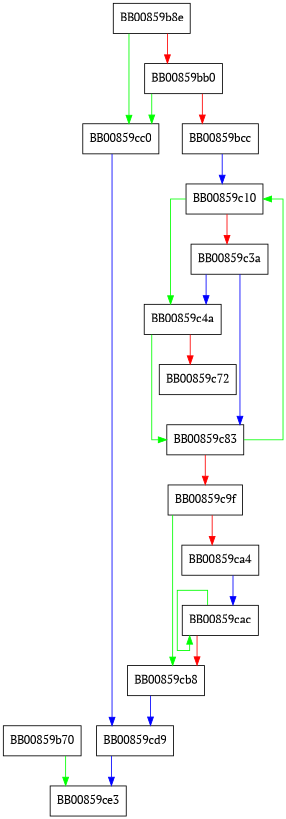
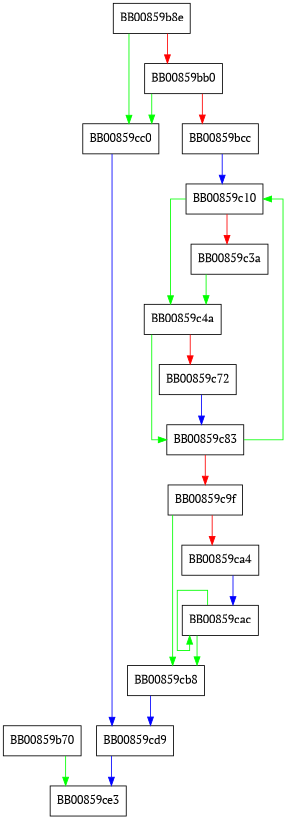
edge "BB00859c3a" -> "BB00859c4a": color blue -> green
edge "BB00859c3a" -> "BB00859c83": now "BB00859c72" -> "BB00859c83"
edge "BB00859cac" -> "BB00859cb8": color red -> green
